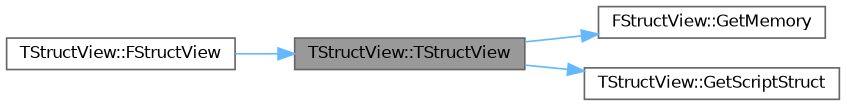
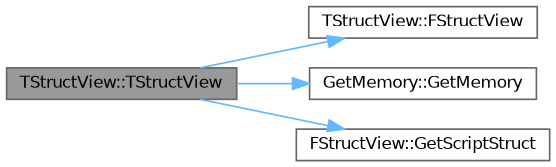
node "FStructView::GetMemory": label "FStructView::GetMemory" -> "GetMemory::GetMemory"
edge "TStructView::FStructView" -> "TStructView::TStructView": reversed
node "TStructView::GetScriptStruct": label "TStructView::GetScriptStruct" -> "FStructView::GetScriptStruct"
